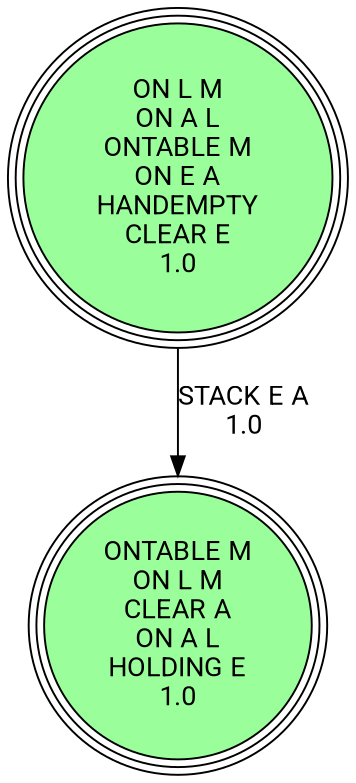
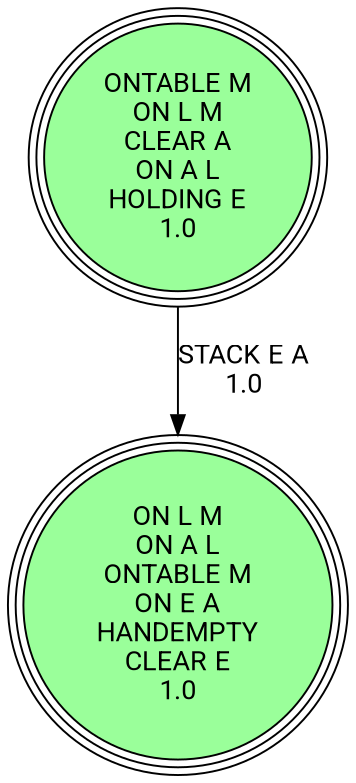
edge "ON L M ON A L ONTABLE M ON E A HANDEMPTY CLEAR E 1.0" -> "ONTABLE M ON L M CLEAR A ON A L HOLDING E 1.0": reversed
